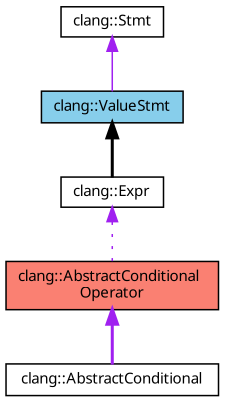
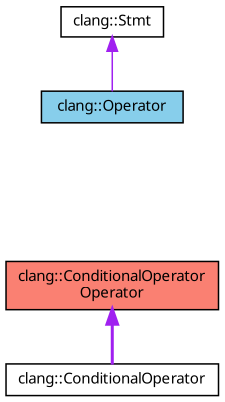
node "clang::ValueStmt": label "clang::ValueStmt" -> "clang::Operator"
node "clang::Expr": removed
node "clang::AbstractConditional Operator": label "clang::AbstractConditional Operator" -> "clang::ConditionalOperator Operator"
node "clang::AbstractConditional": label "clang::AbstractConditional" -> "clang::ConditionalOperator"
